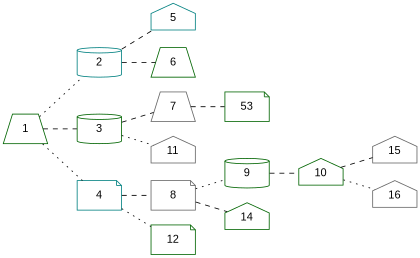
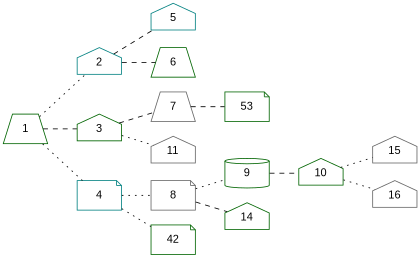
node "2": shape cylinder -> house
node "3": shape cylinder -> house
edge "15" -- "10": style dashed -> dotted
edge "4" -- "8": style dashed -> dotted
node "12": label "12" -> "42"
